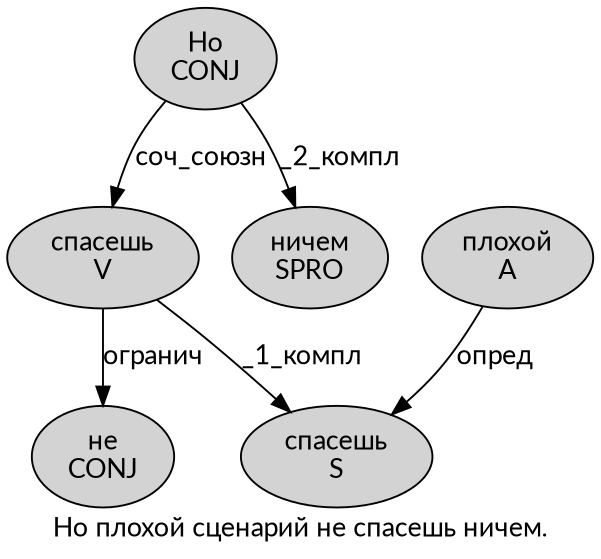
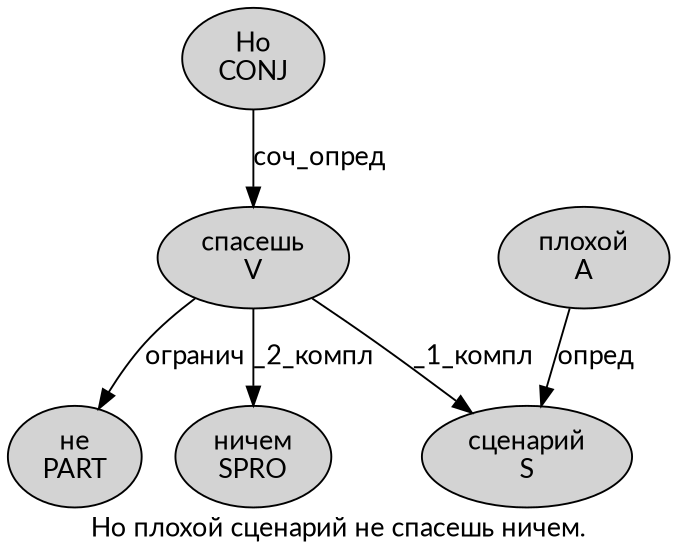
edge "Но CONJ" -> "ничем SPRO": now "спасешь V" -> "ничем SPRO"
edge "Но CONJ" -> "спасешь V": label "соч_союзн" -> "соч_опред"
node "не CONJ": label "не CONJ" -> "не PART"
node "спасешь S": label "спасешь S" -> "сценарий S"
